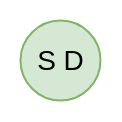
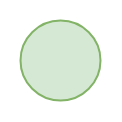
node "S D": removed
